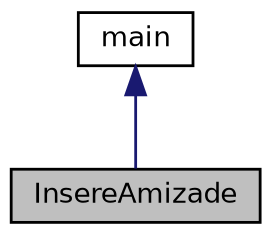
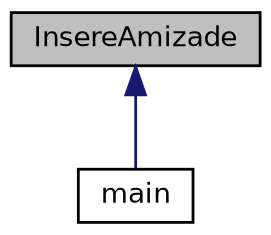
edge "InsereAmizade" -> "main": reversed
